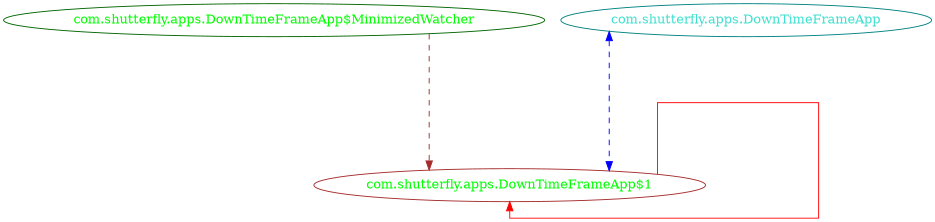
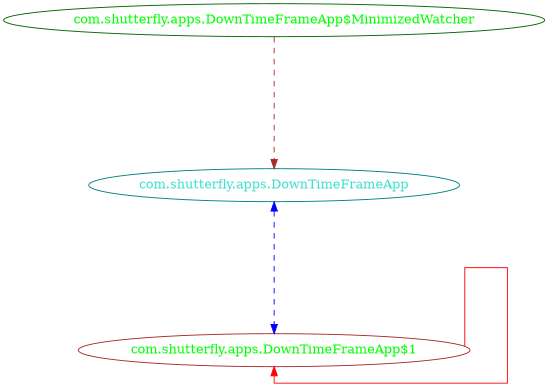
edge "com.shutterfly.apps.DownTimeFrameApp$MinimizedWatcher" -> "com.shutterfly.apps.DownTimeFrameApp$1": now "com.shutterfly.apps.DownTimeFrameApp$MinimizedWatcher" -> "com.shutterfly.apps.DownTimeFrameApp"
